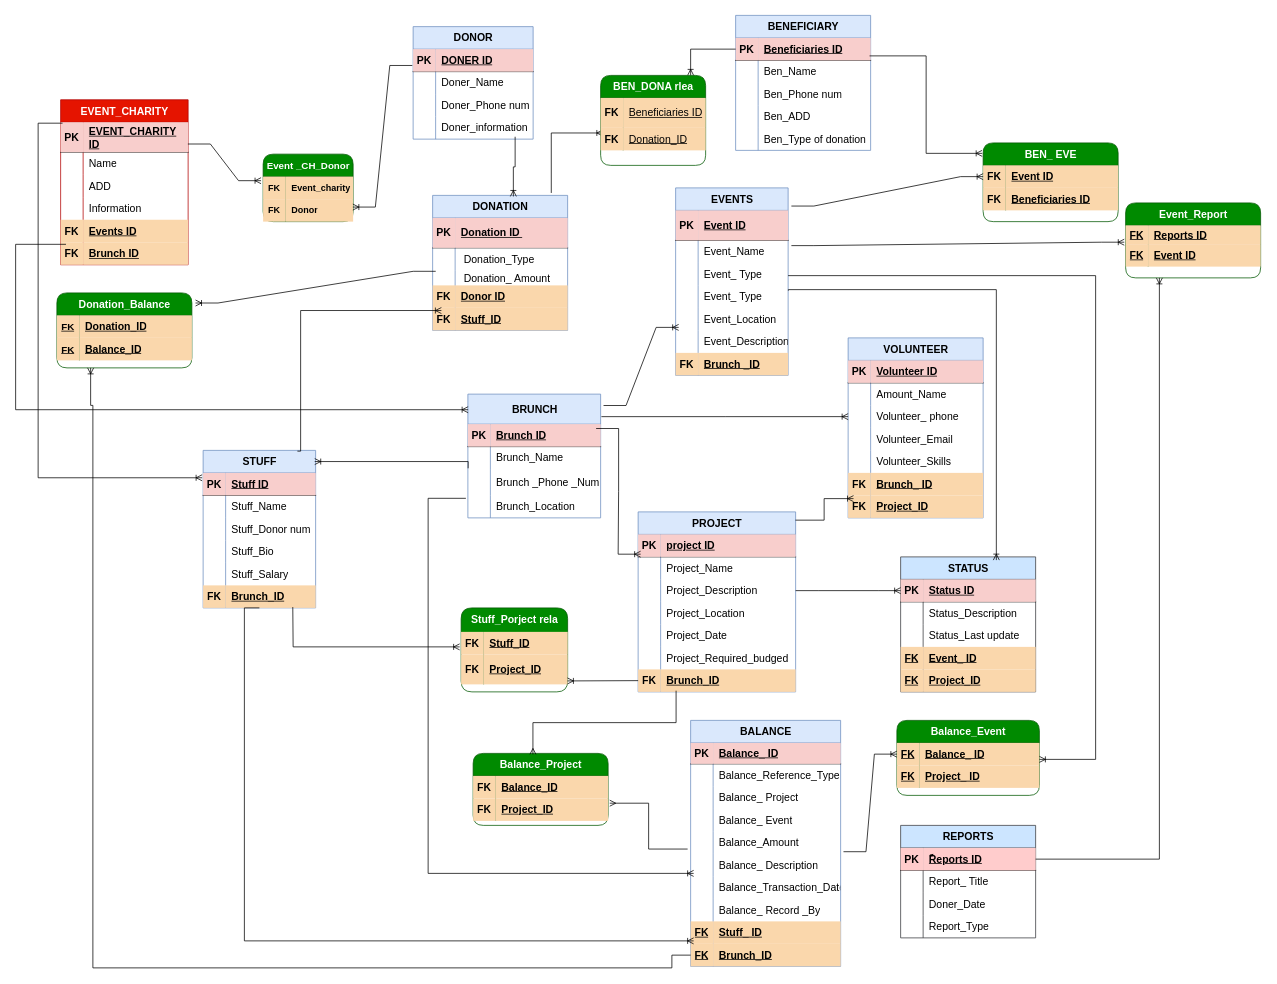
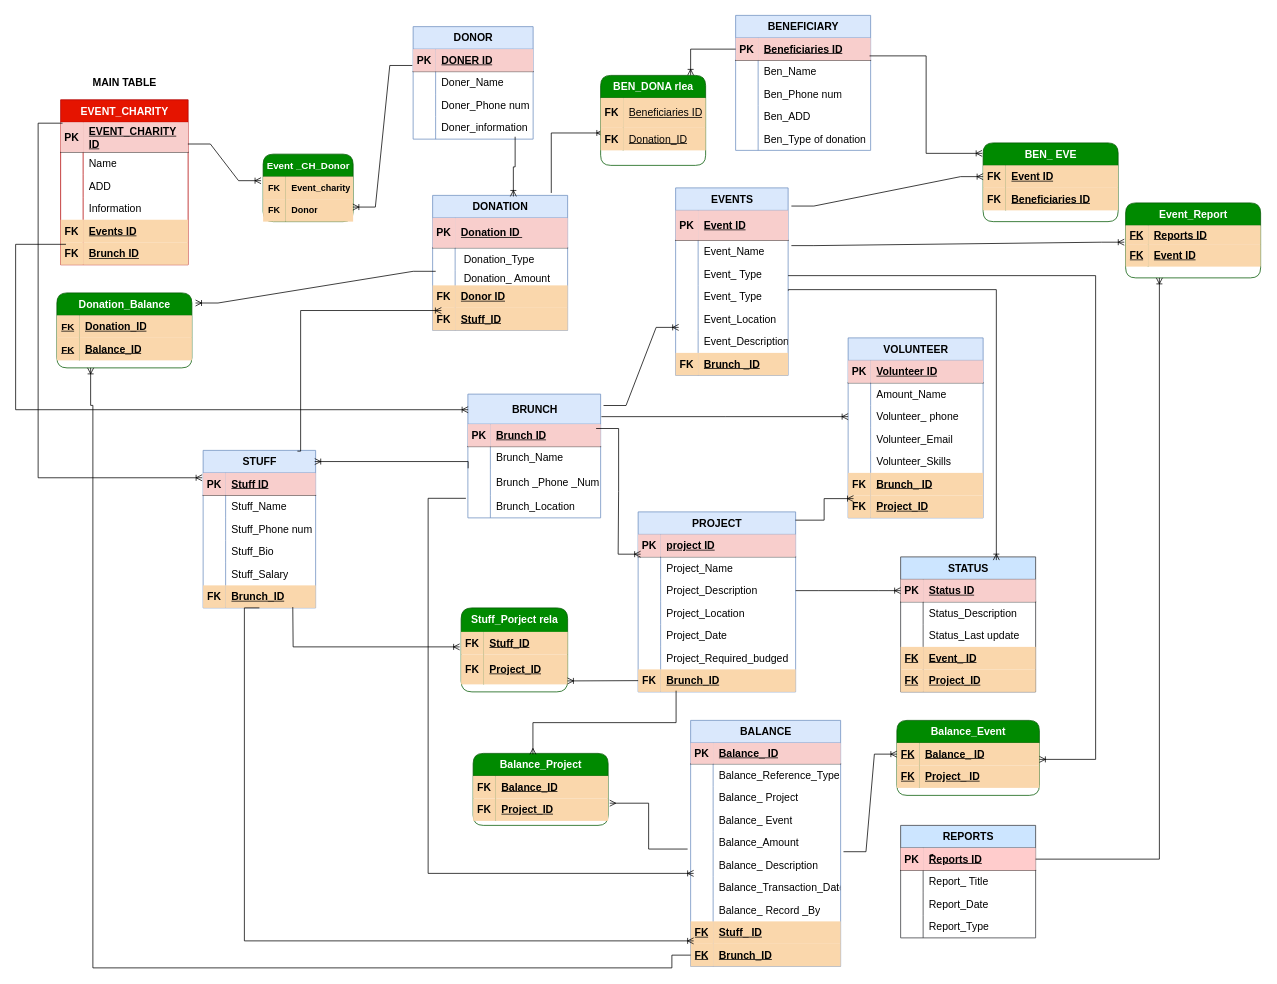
node "MAIN TABLE": added
node "Stuff_Donor num": label "Stuff_Donor num" -> "Stuff_Phone num"
node "Doner_Date": label "Doner_Date" -> "Report_Date"
